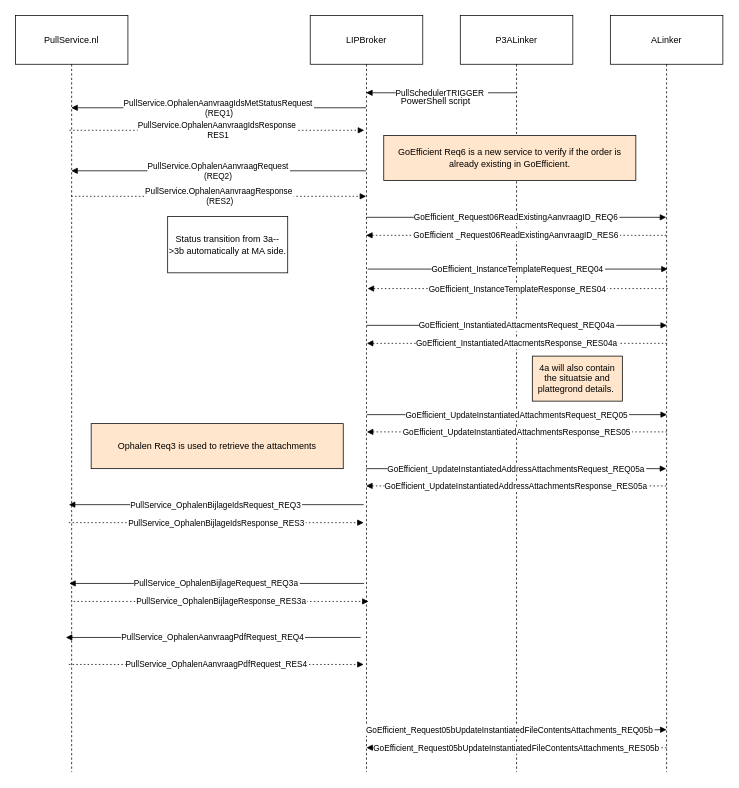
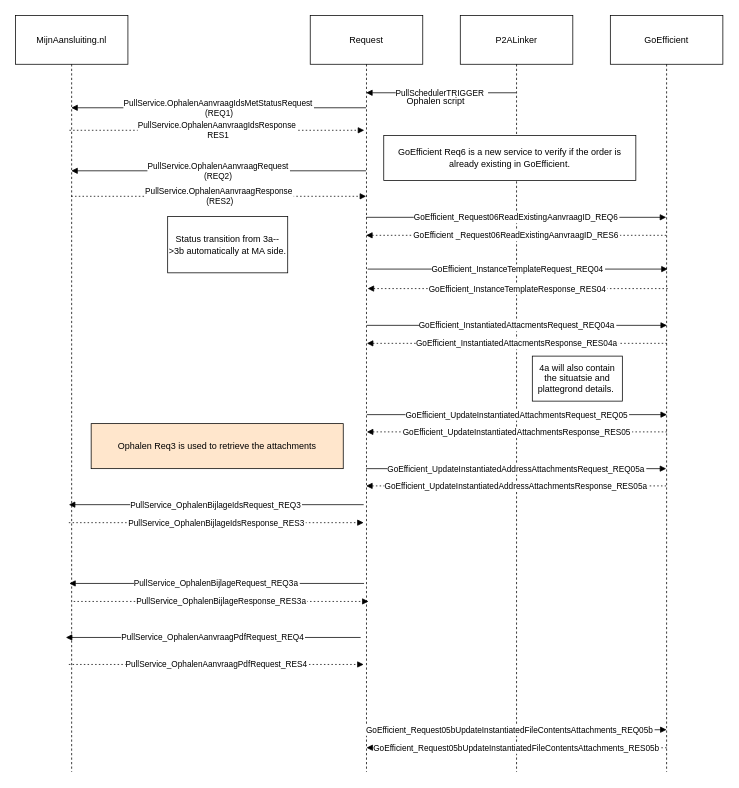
node "PullService.nl": label "PullService.nl" -> "MijnAansluiting.nl"
node "LIPBroker": label "LIPBroker" -> "Request"
node "P3ALinker": label "P3ALinker" -> "P2ALinker"
node "ALinker": label "ALinker" -> "GoEfficient"
node "PowerShell script": label "PowerShell script" -> "Ophalen script"
node "GoEfficient Req6 is a new service to verify if the order is already existing in GoEfficient.": fillcolor #ffe6cc -> #ffffff
node "4a will also contain the situatsie and plattegrond details.": fillcolor #ffe6cc -> #ffffff
